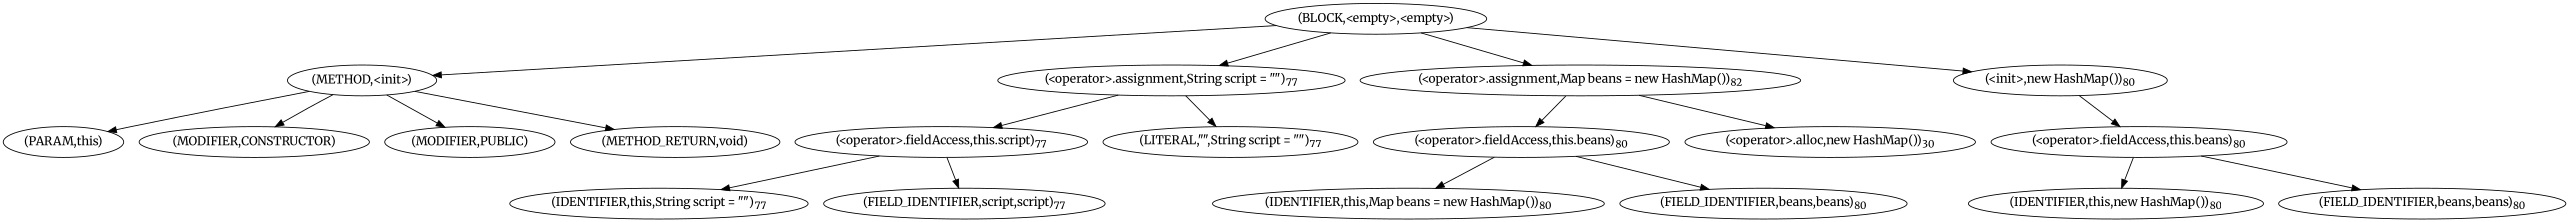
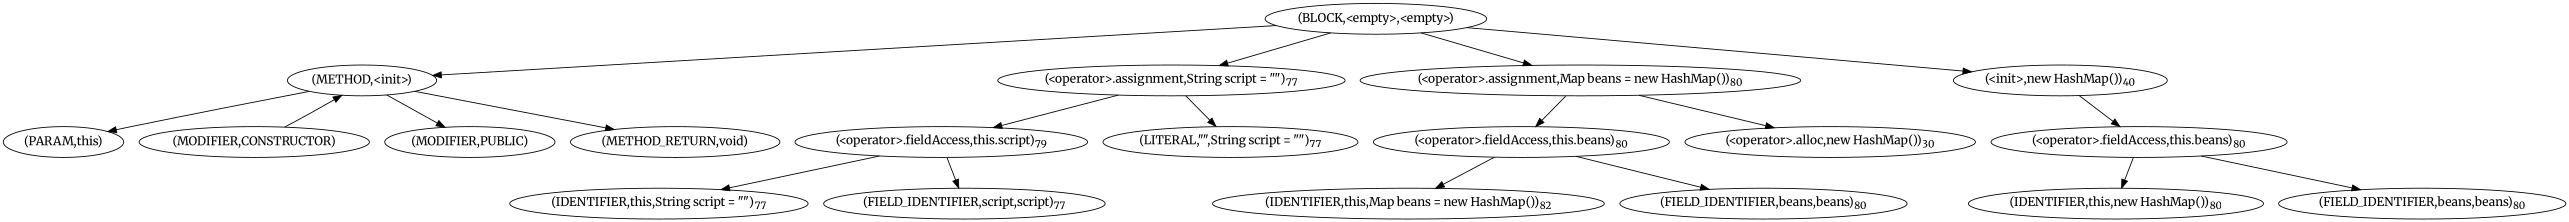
node "(<operator>.assignment,Map beans = new HashMap())": text "82" -> "80"
node "(<init>,new HashMap())": text "80" -> "40"
edge "(METHOD,<init>)" -> "(MODIFIER,CONSTRUCTOR)": reversed
node "(<operator>.fieldAccess,this.script)": text "77" -> "79"
node "(IDENTIFIER,this,Map beans = new HashMap())": text "80" -> "82"
